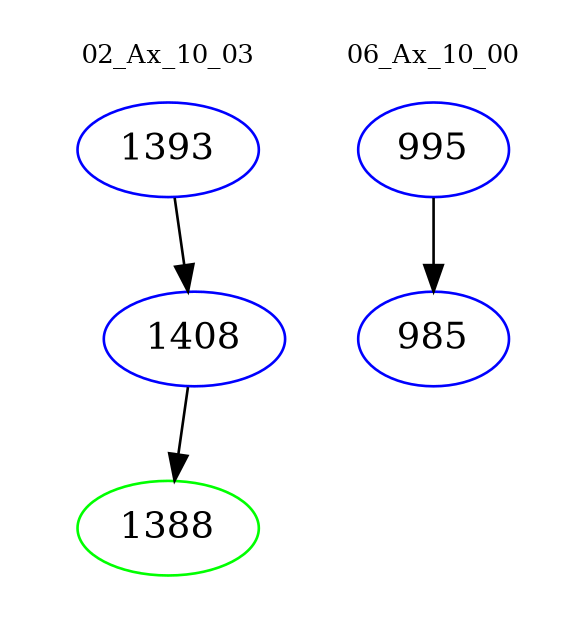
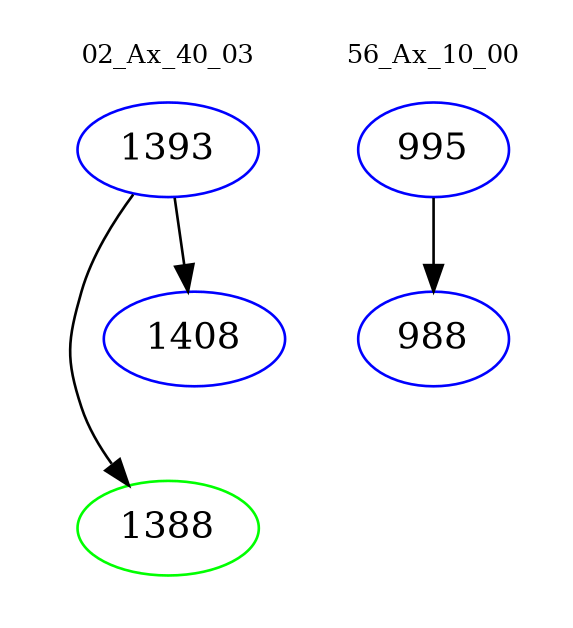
cluster "02_Ax_10_03": label "02_Ax_10_03" -> "02_Ax_40_03"
cluster "06_Ax_10_00": label "06_Ax_10_00" -> "56_Ax_10_00"
node "985": label "985" -> "988"
edge "1408" -> "1388": now "1393" -> "1388"
